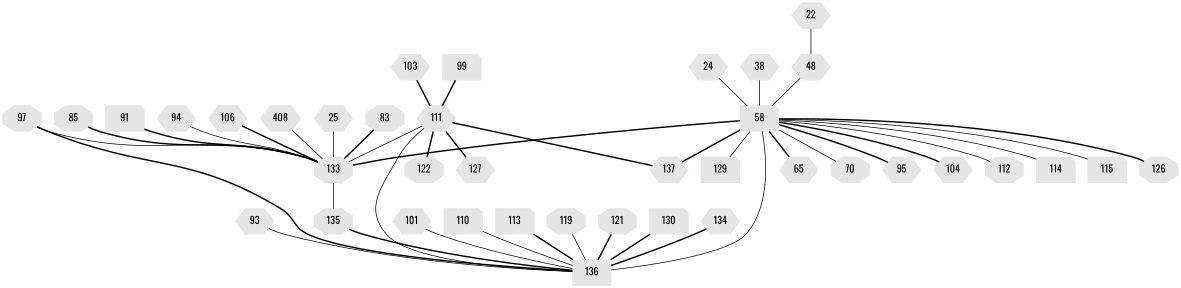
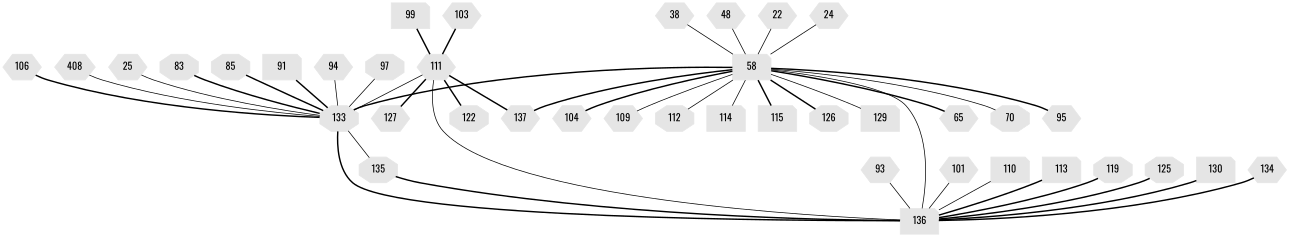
edge "22" -- "48": now "22" -- "58"
node "109": added
edge "58" -- "115": style solid -> bold
node "121": label "121" -> "125"
edge "97" -- "136": now "133" -- "136"
edge "119" -- "136": style solid -> bold
